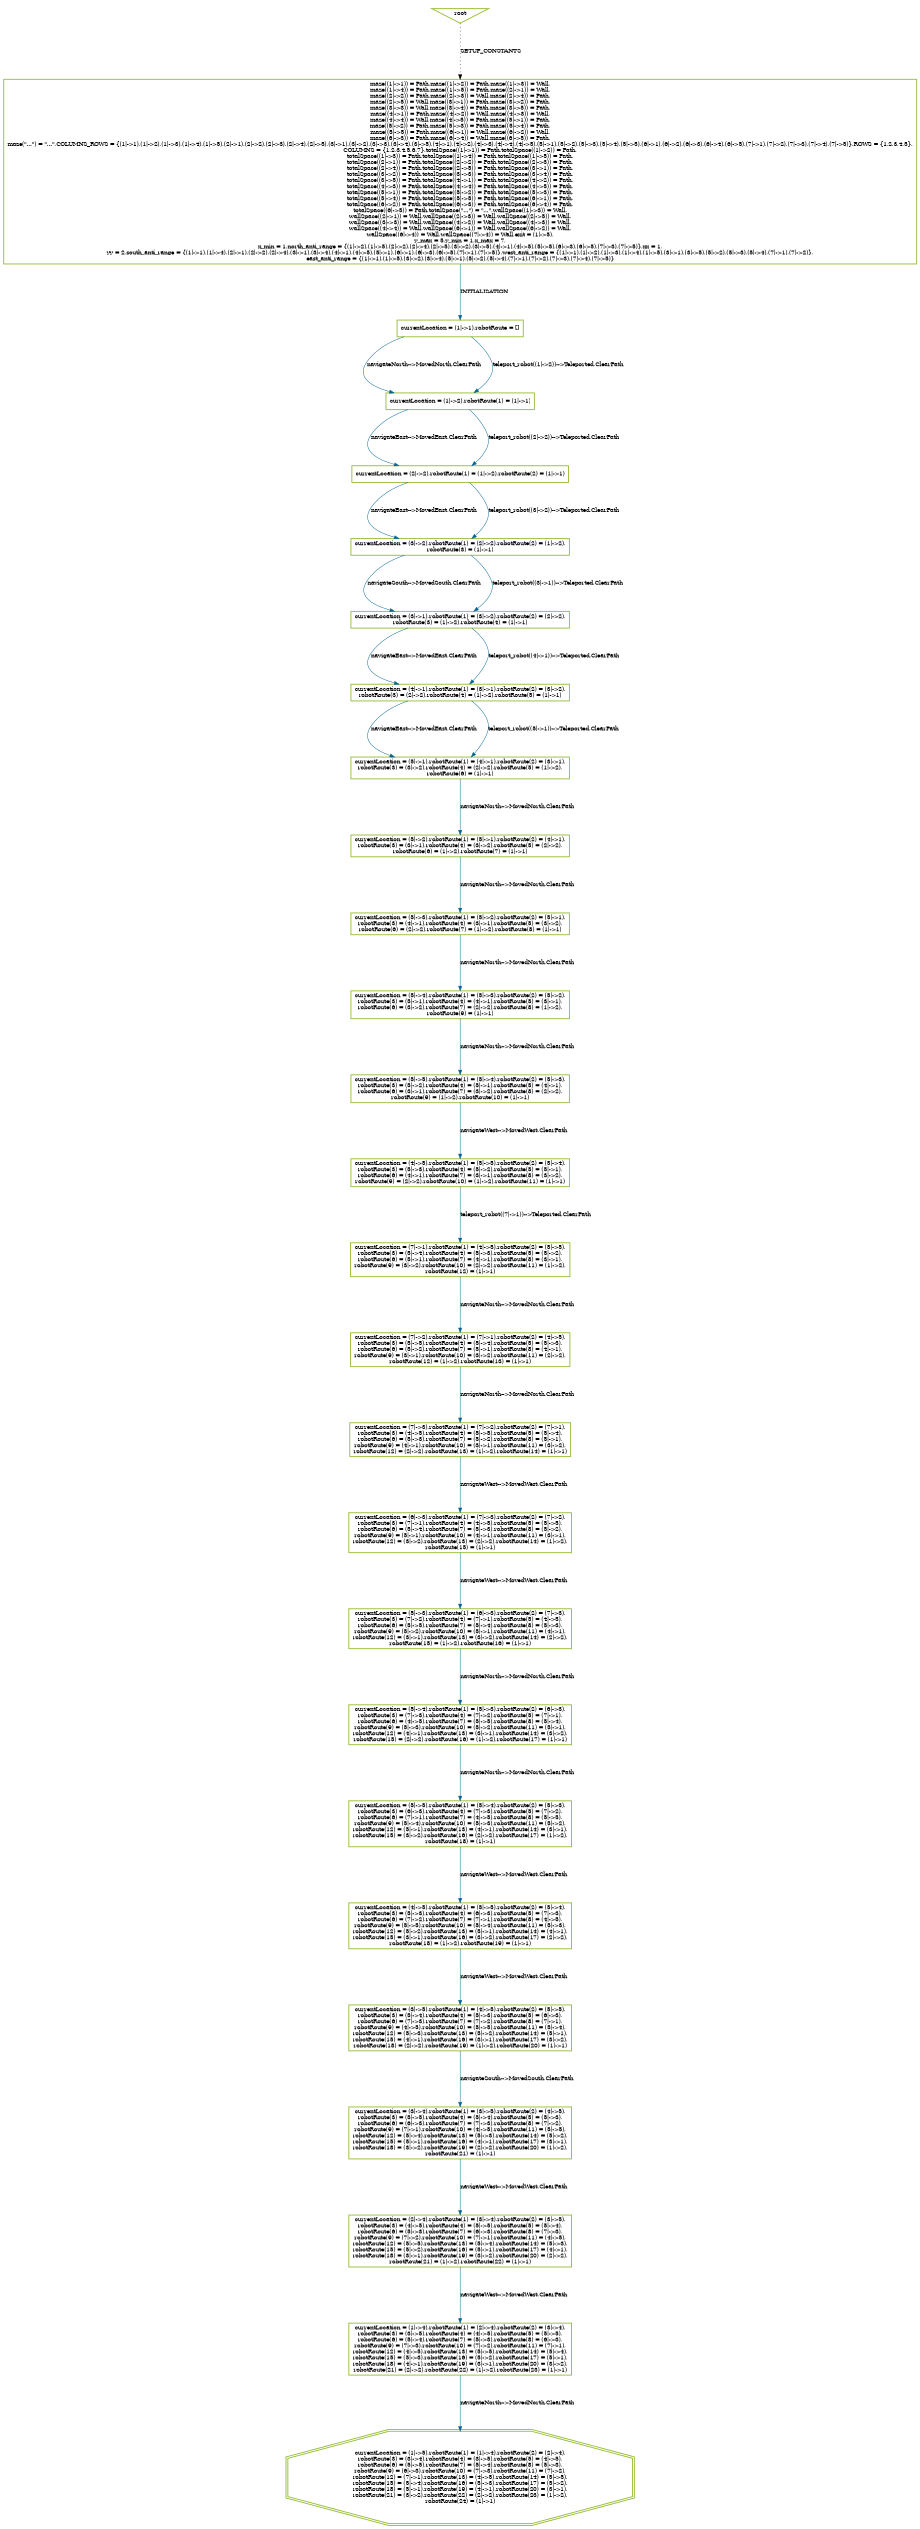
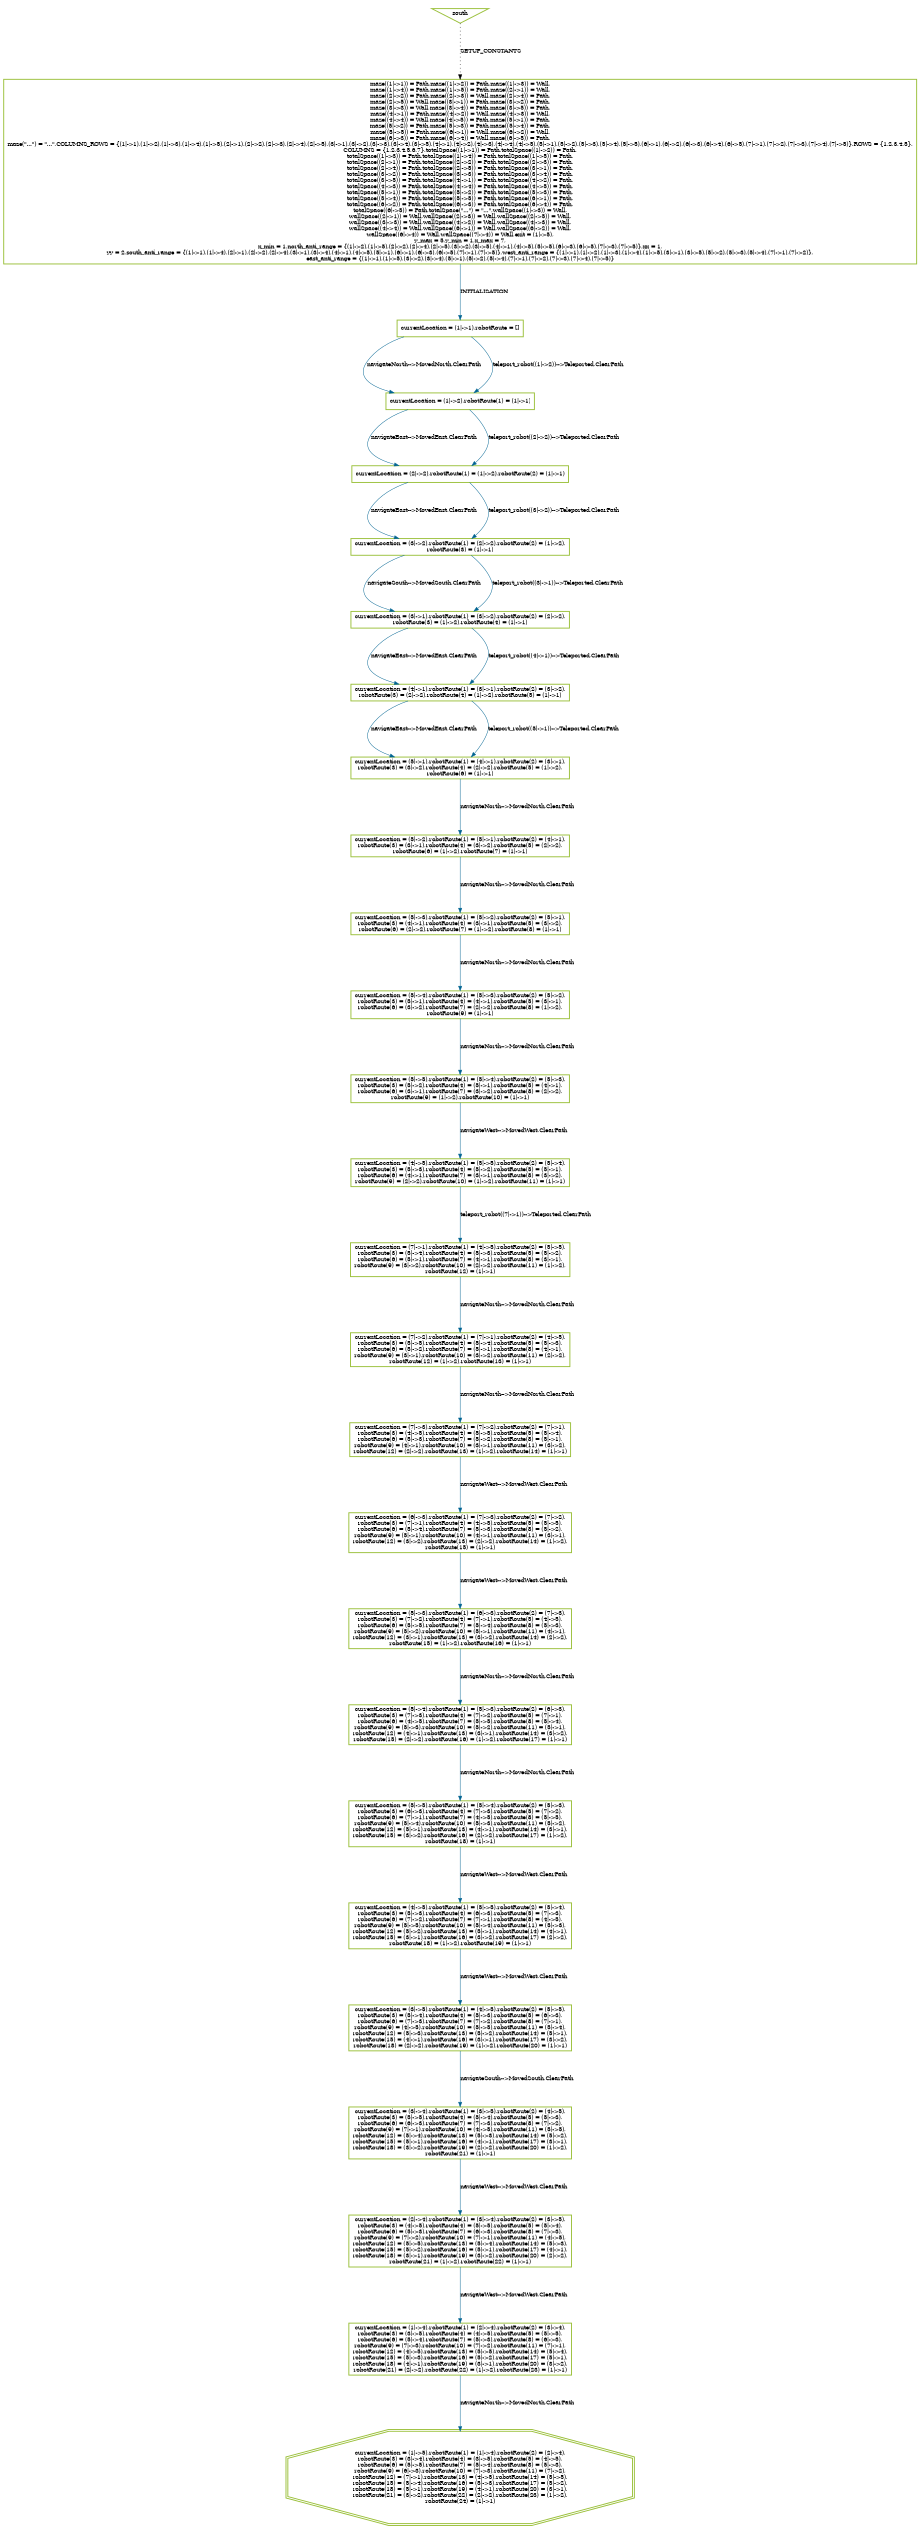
node "root": label "root" -> "south"
